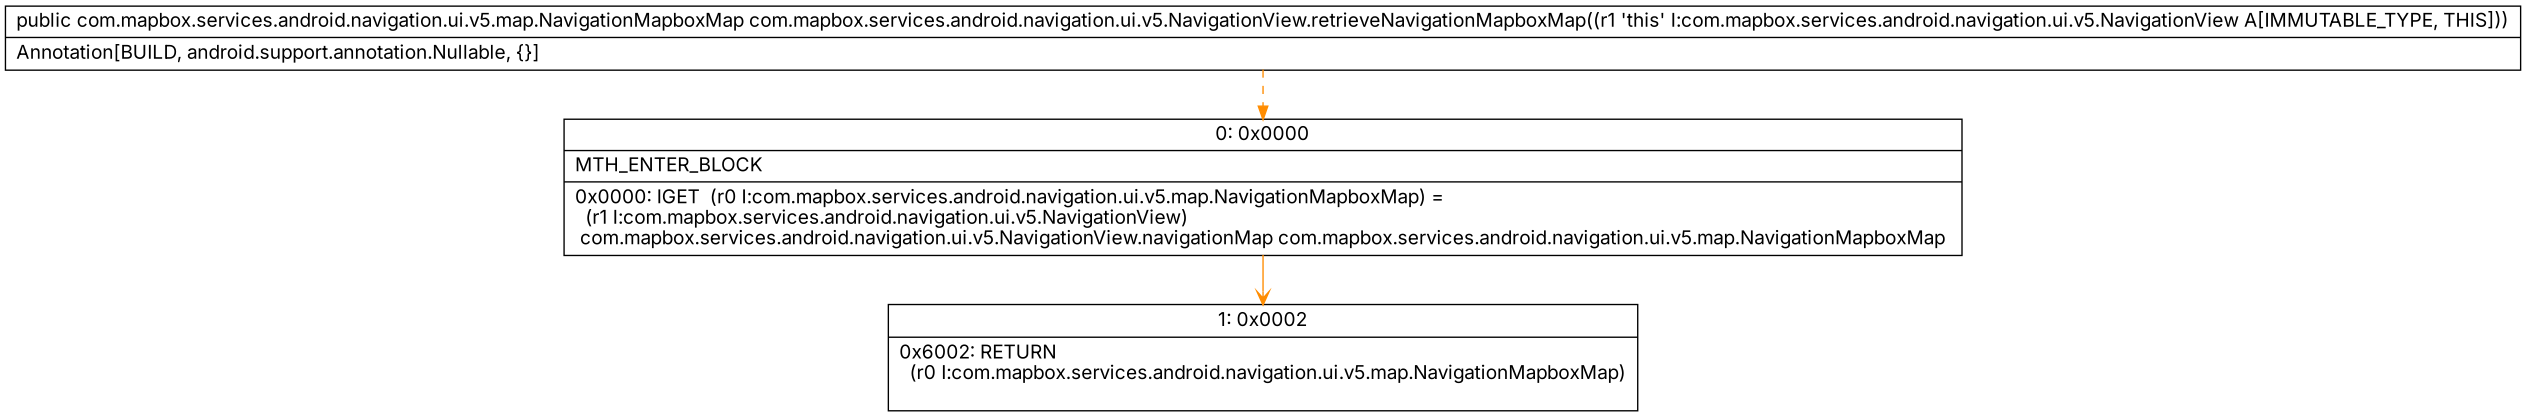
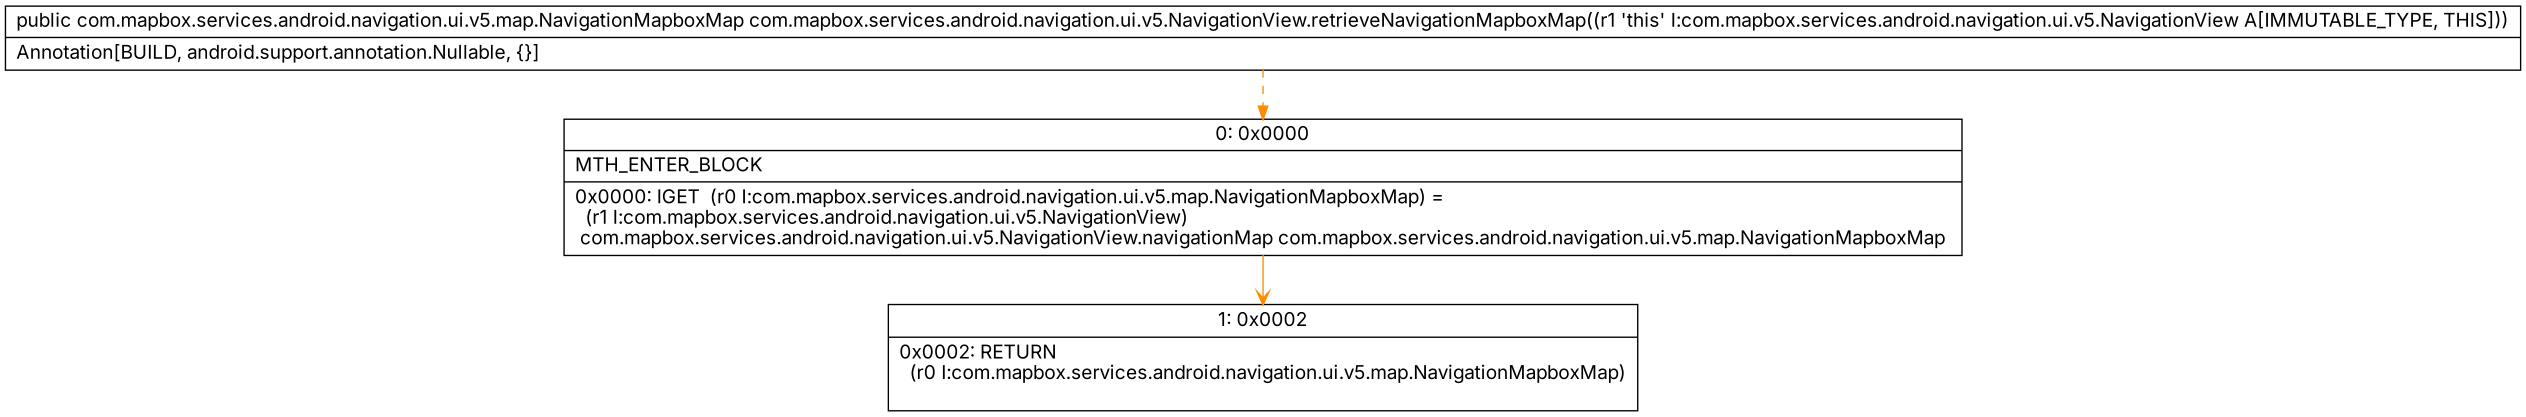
node "1: 0x0002": text "0x6002: RETURN" -> "0x0002: RETURN"
